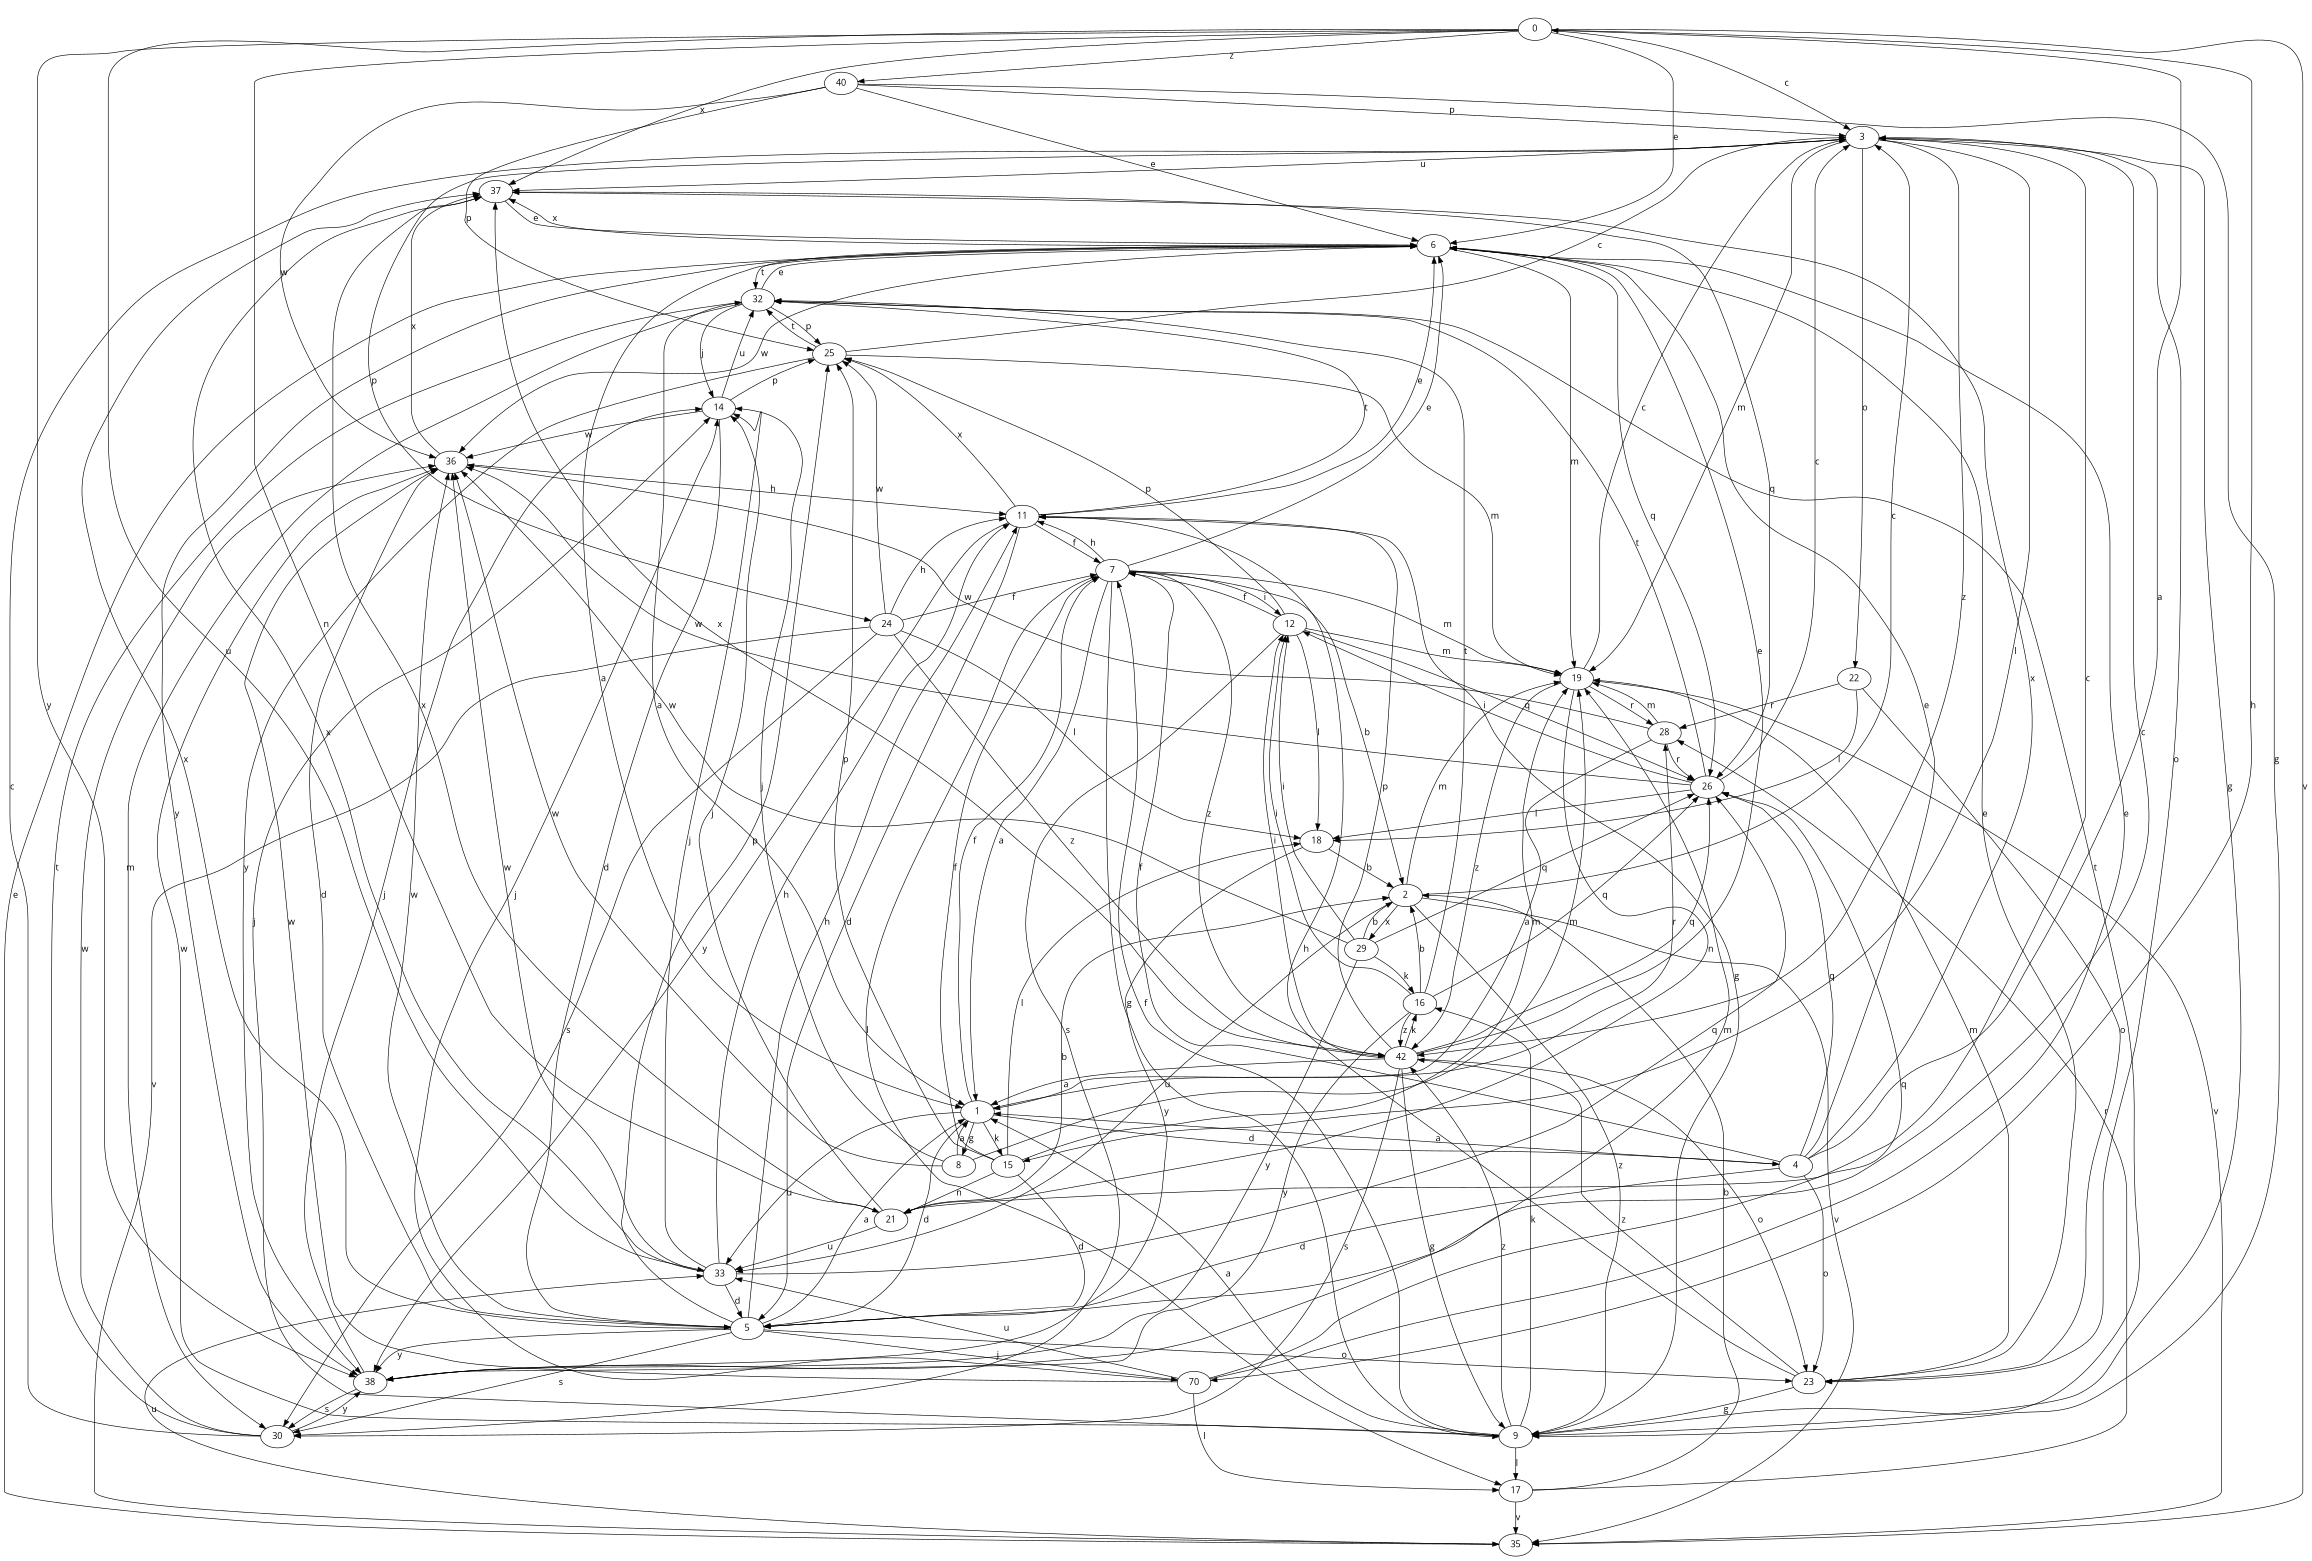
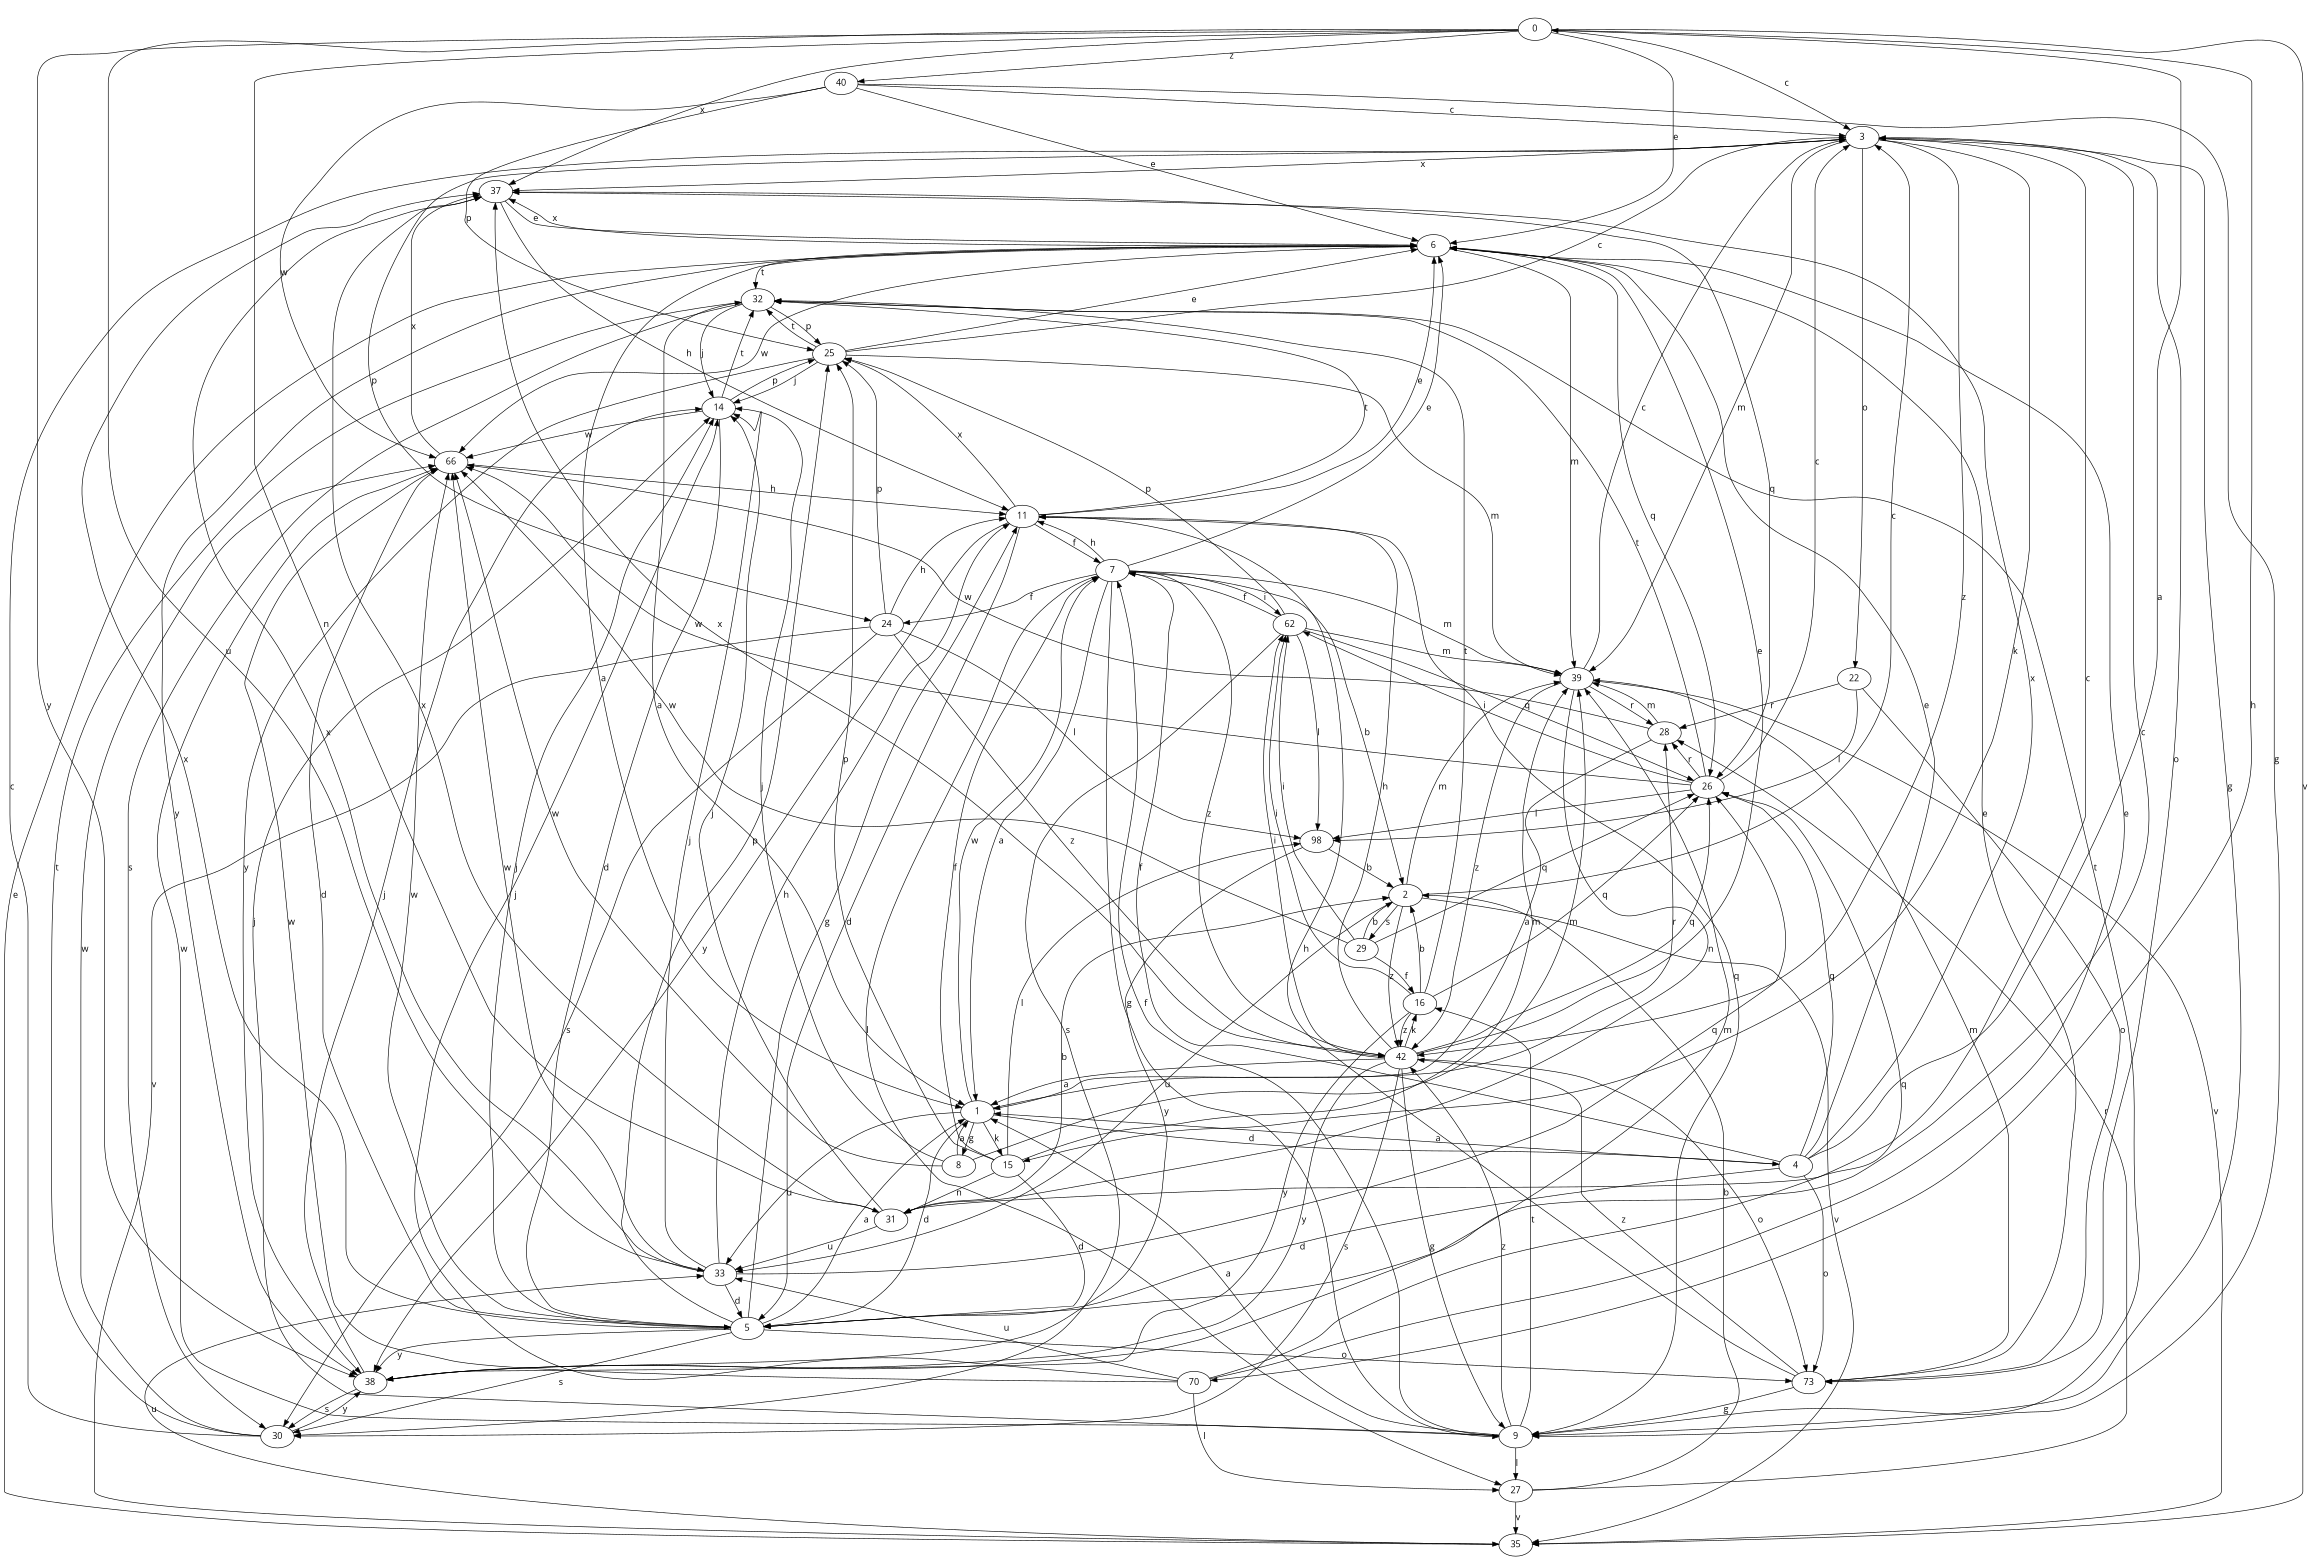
edge "40" -> "3": label "p" -> "c"
edge "3" -> "37": label "u" -> "x"
edge "32" -> "6": now "25" -> "6"
edge "14" -> "32": label "u" -> "t"
edge "37" -> "11": added, label "h"
edge "25" -> "14": added, label "j"
node "36": label "36" -> "66"
edge "24" -> "25": label "w" -> "p"
edge "24" -> "7": reversed
node "12": label "12" -> "62"
edge "3" -> "15": label "l" -> "k"
node "19": label "19" -> "39"
edge "28" -> "26": reversed
edge "42" -> "11": label "p" -> "h"
edge "1" -> "7": label "f" -> "w"
node "18": label "18" -> "98"
edge "32" -> "30": label "m" -> "s"
edge "5" -> "11": label "h" -> "g"
edge "2" -> "29": label "x" -> "s"
edge "29" -> "16": label "k" -> "f"
edge "11" -> "9": label "g" -> "q"
edge "2" -> "9": now "2" -> "42"
node "21": label "21" -> "31"
edge "9" -> "16": label "k" -> "t"
edge "5" -> "70": now "5" -> "14"
edge "29" -> "38": now "42" -> "38"
node "23": label "23" -> "73"
node "17": label "17" -> "27"
